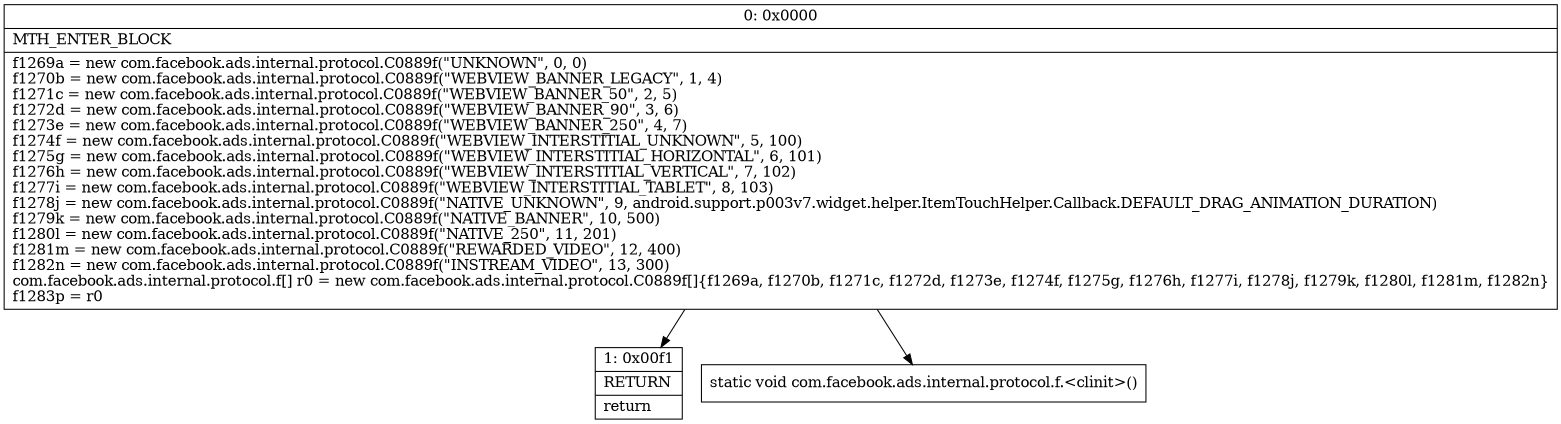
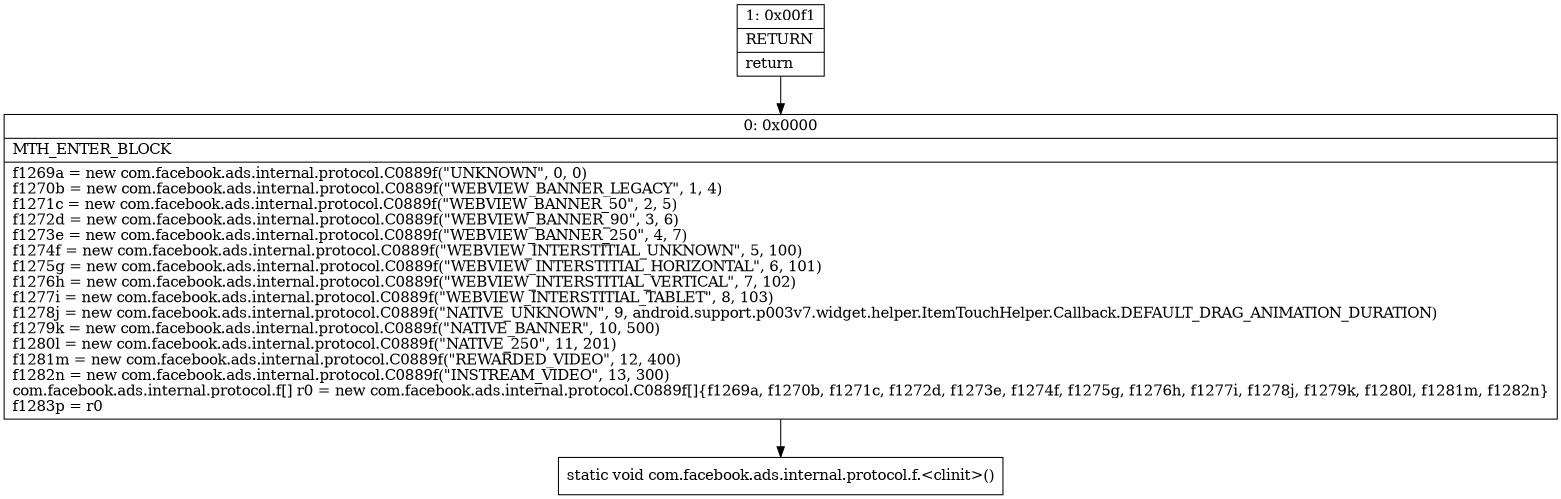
edge "0: 0x0000" -> "1: 0x00f1": reversed
